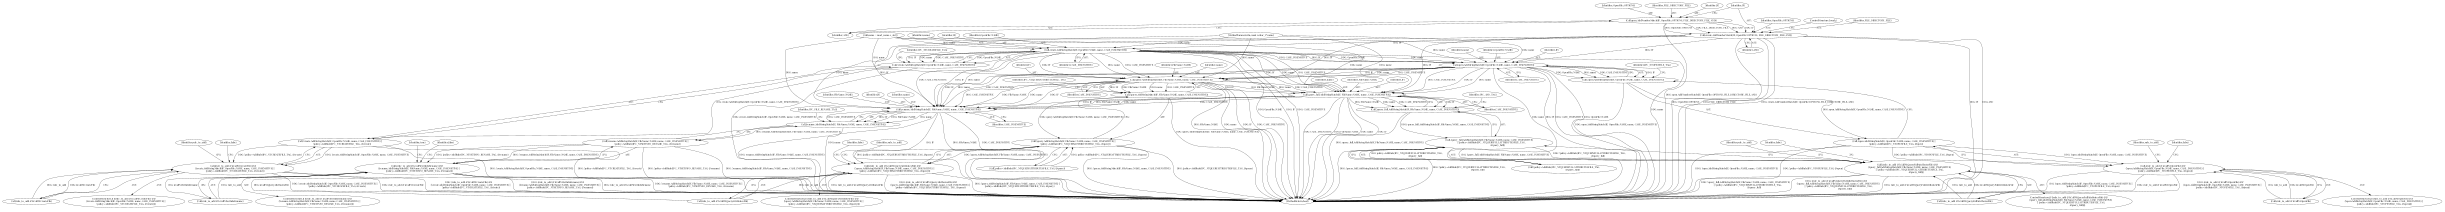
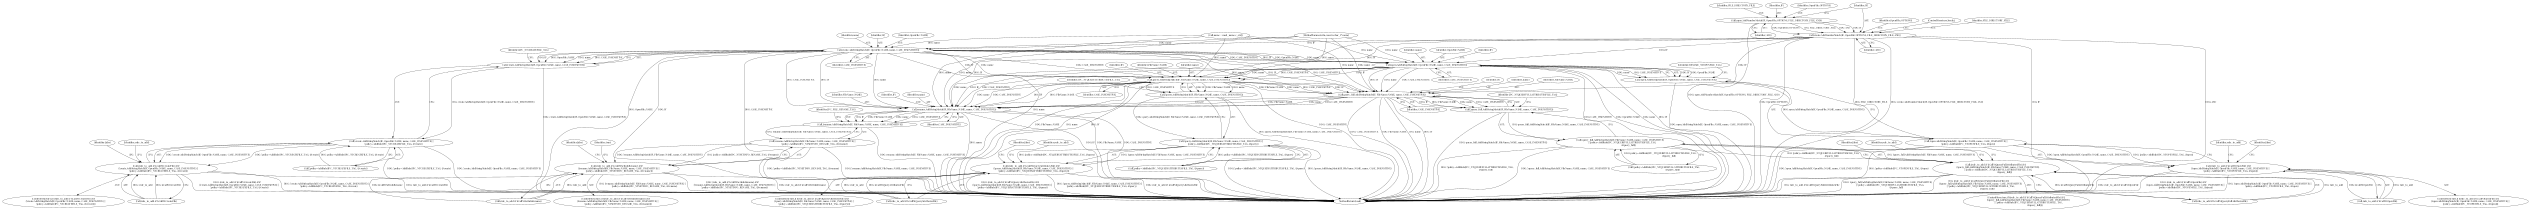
node "(Identifier,IPC_NTOPENFILE_TAG)": label "(Identifier,IPC_NTOPENFILE_TAG)" -> "(Identifier,RENAME_NTOPENFILE_TAG)"
node "(Identifier,IPC_AND_TAG)": label "(Identifier,IPC_AND_TAG)" -> "(Identifier,IPC_NTQUERYFULLATTRIBUTESFILE_TAG)"
node "(Call,!policy->AddRule(IPC_NTCREATEFILE_TAG, &create))": added
